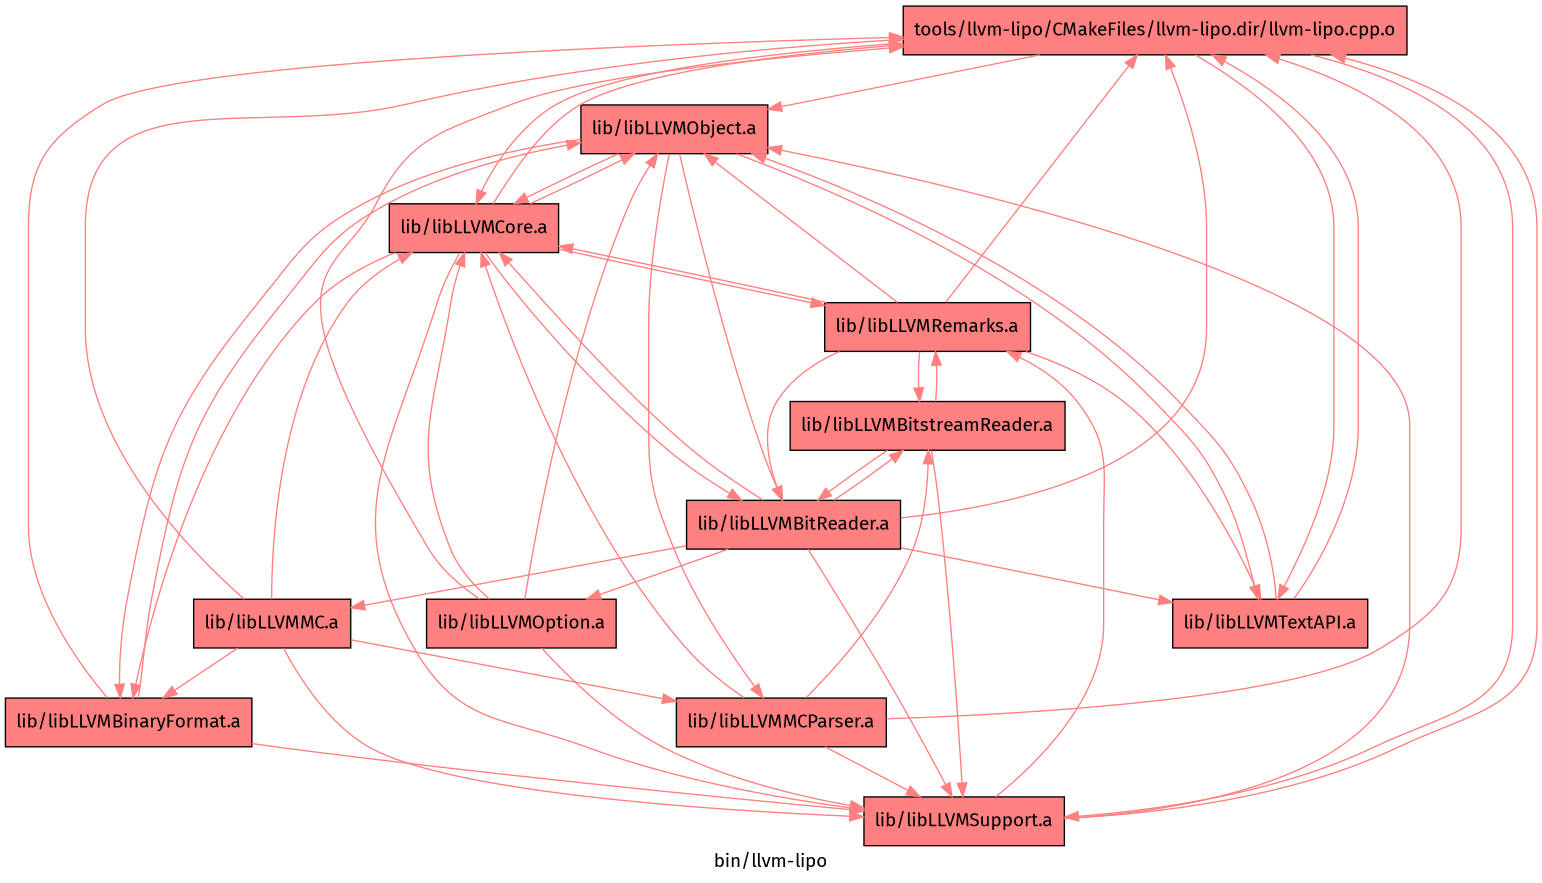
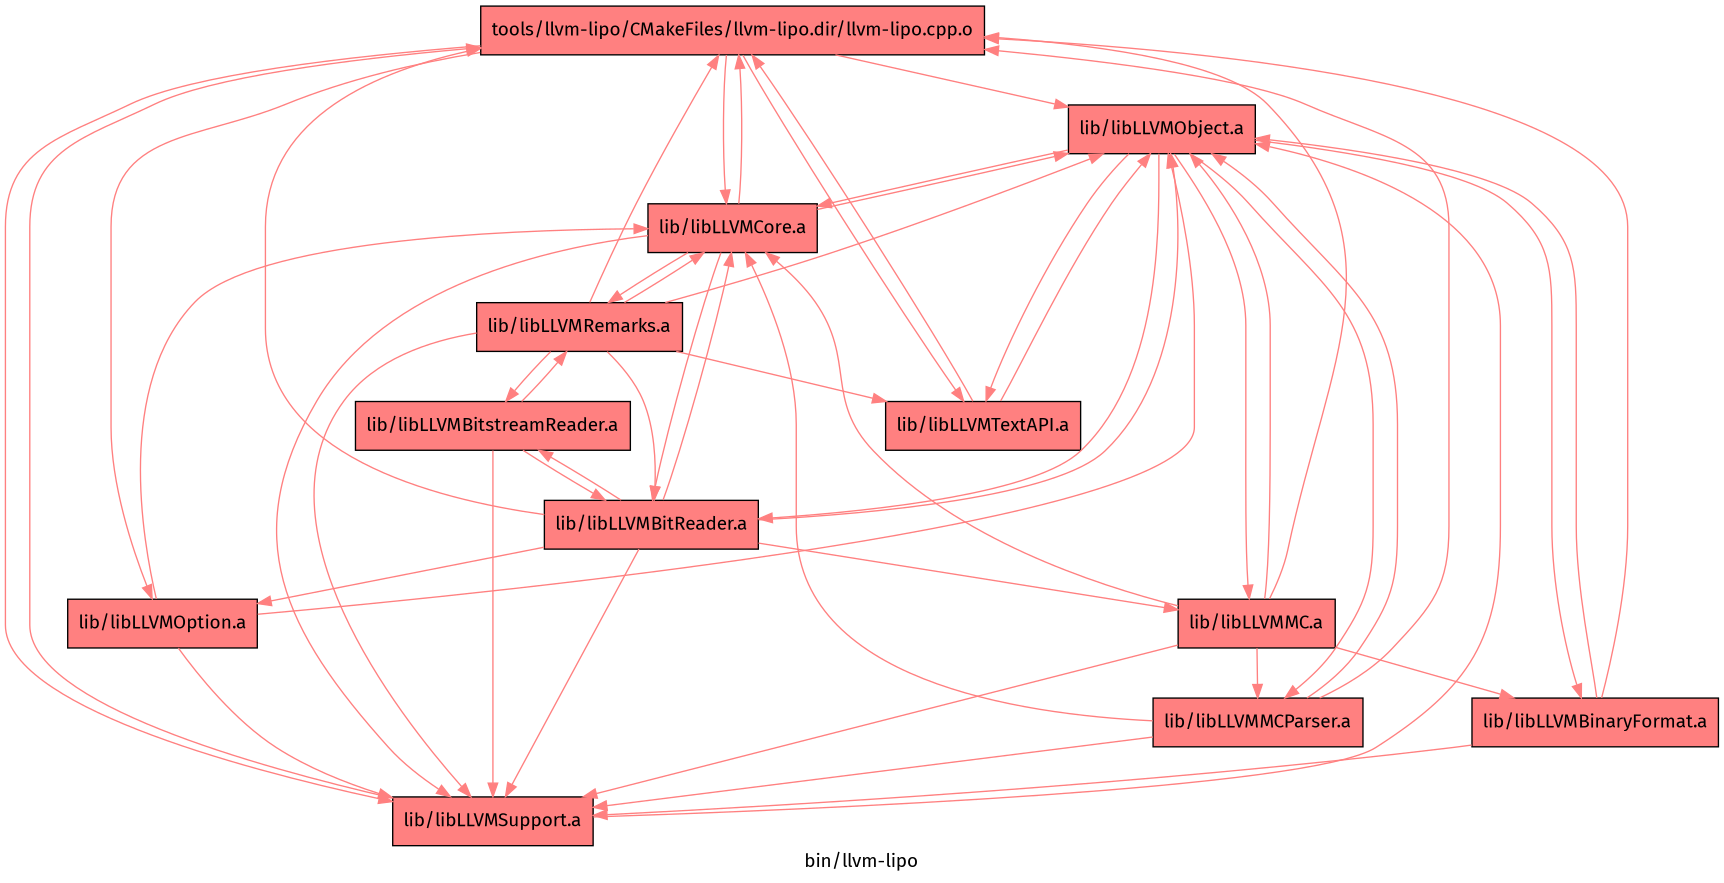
edge "lib/libLLVMOption.a" -> "tools/llvm-lipo/CMakeFiles/llvm-lipo.dir/llvm-lipo.cpp.o": reversed
edge "lib/libLLVMObject.a" -> "lib/libLLVMMC.a": added
edge "lib/libLLVMMC.a" -> "lib/libLLVMObject.a": added
edge "lib/libLLVMCore.a" -> "lib/libLLVMBinaryFormat.a": removed
edge "lib/libLLVMBitReader.a" -> "lib/libLLVMTextAPI.a": now "lib/libLLVMBitReader.a" -> "lib/libLLVMObject.a"
edge "lib/libLLVMSupport.a" -> "lib/libLLVMRemarks.a": reversed
edge "lib/libLLVMMCParser.a" -> "lib/libLLVMBitstreamReader.a": now "lib/libLLVMMCParser.a" -> "lib/libLLVMObject.a"
